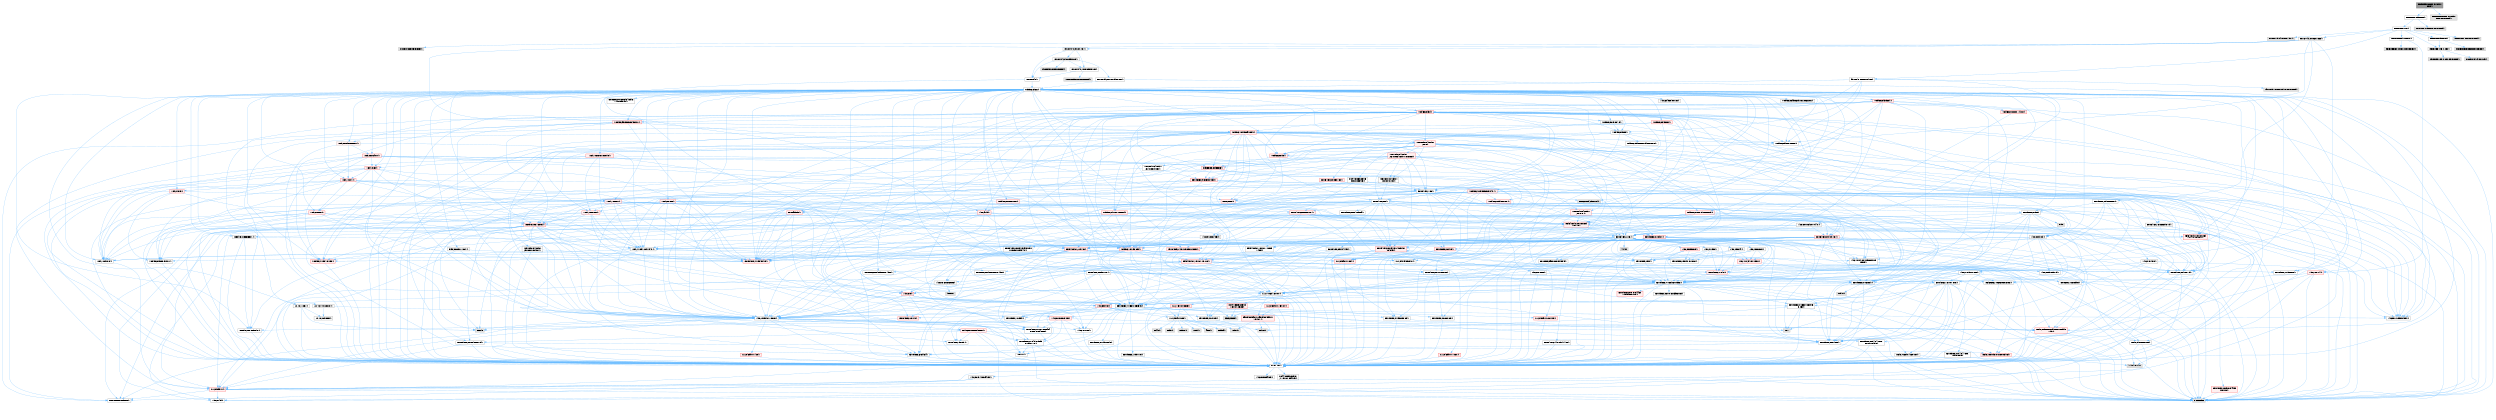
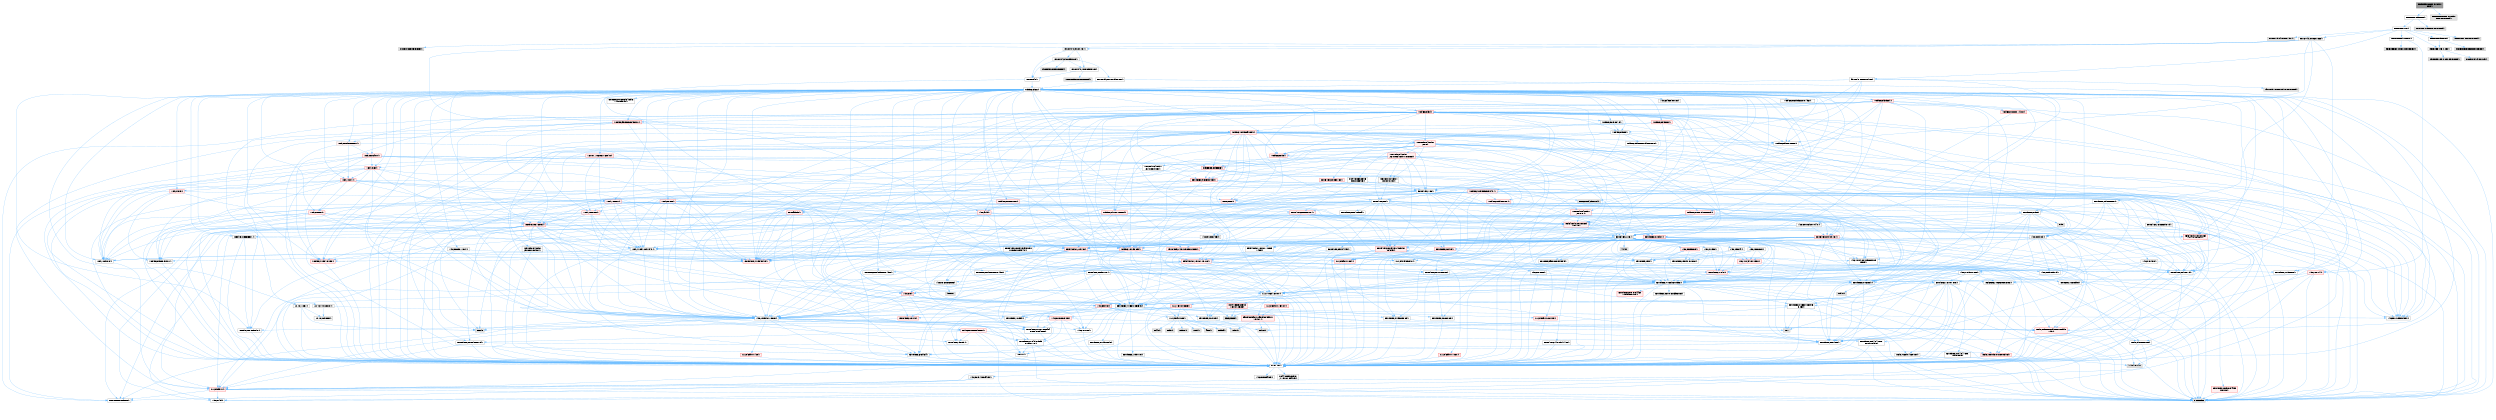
node "UObject/ReflectedTypeAccessors.h": label "UObject/ReflectedTypeAccessors.h" -> "UObject/StaticClassProvider.h"
node "Math/InterpCurvePoint.h": label "Math/InterpCurvePoint.h" -> "Memory/InterpCurvePoint.h"
node "Field/ScopeRWLock.h": label "Field/ScopeRWLock.h" -> "Misc/ScopeRWLock.h"
